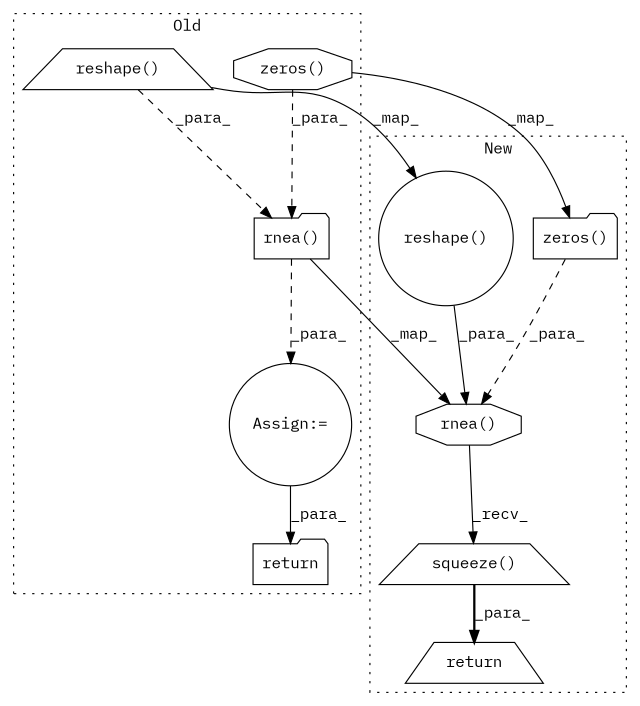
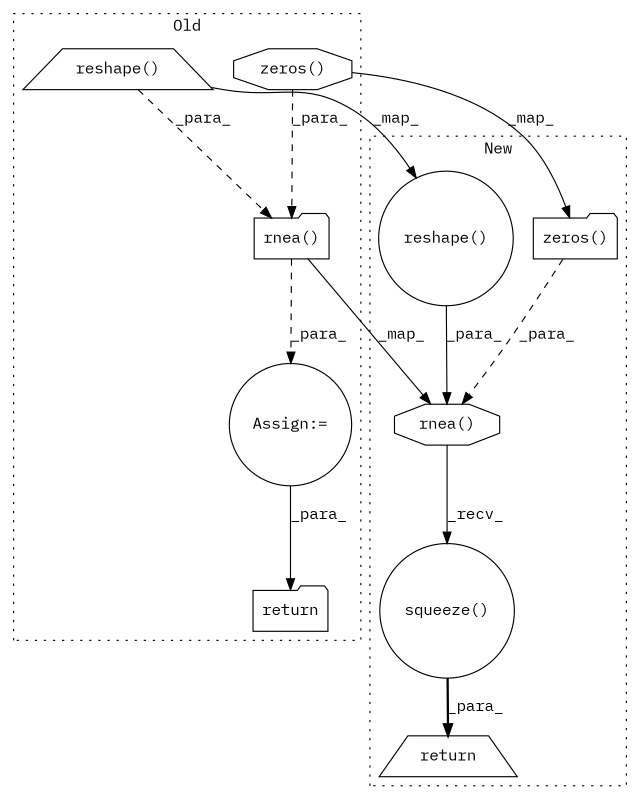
node "squeeze()": shape trapezium -> circle
